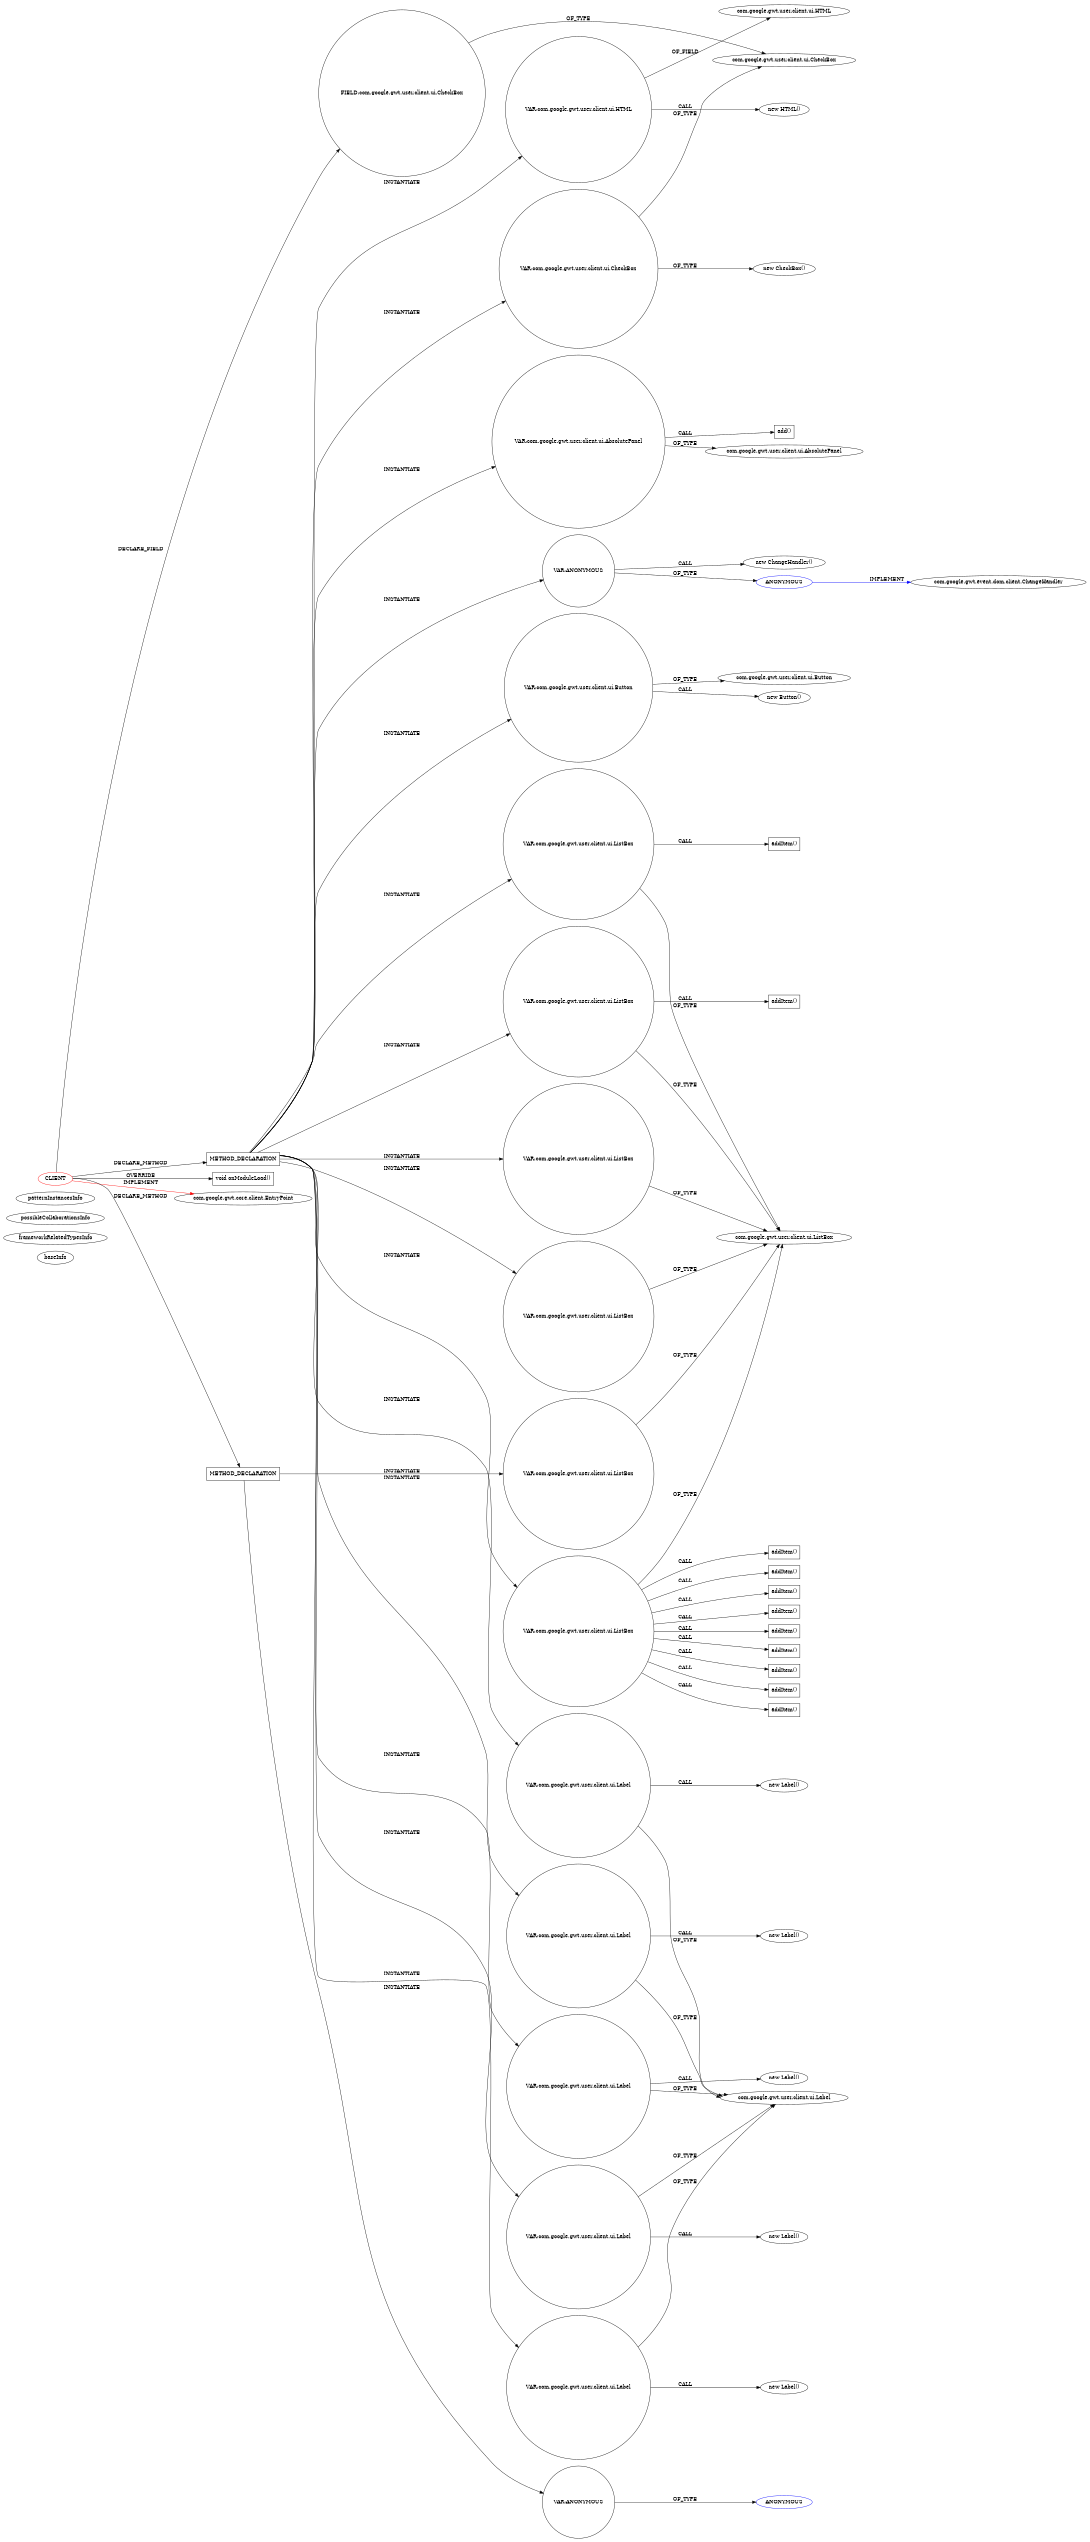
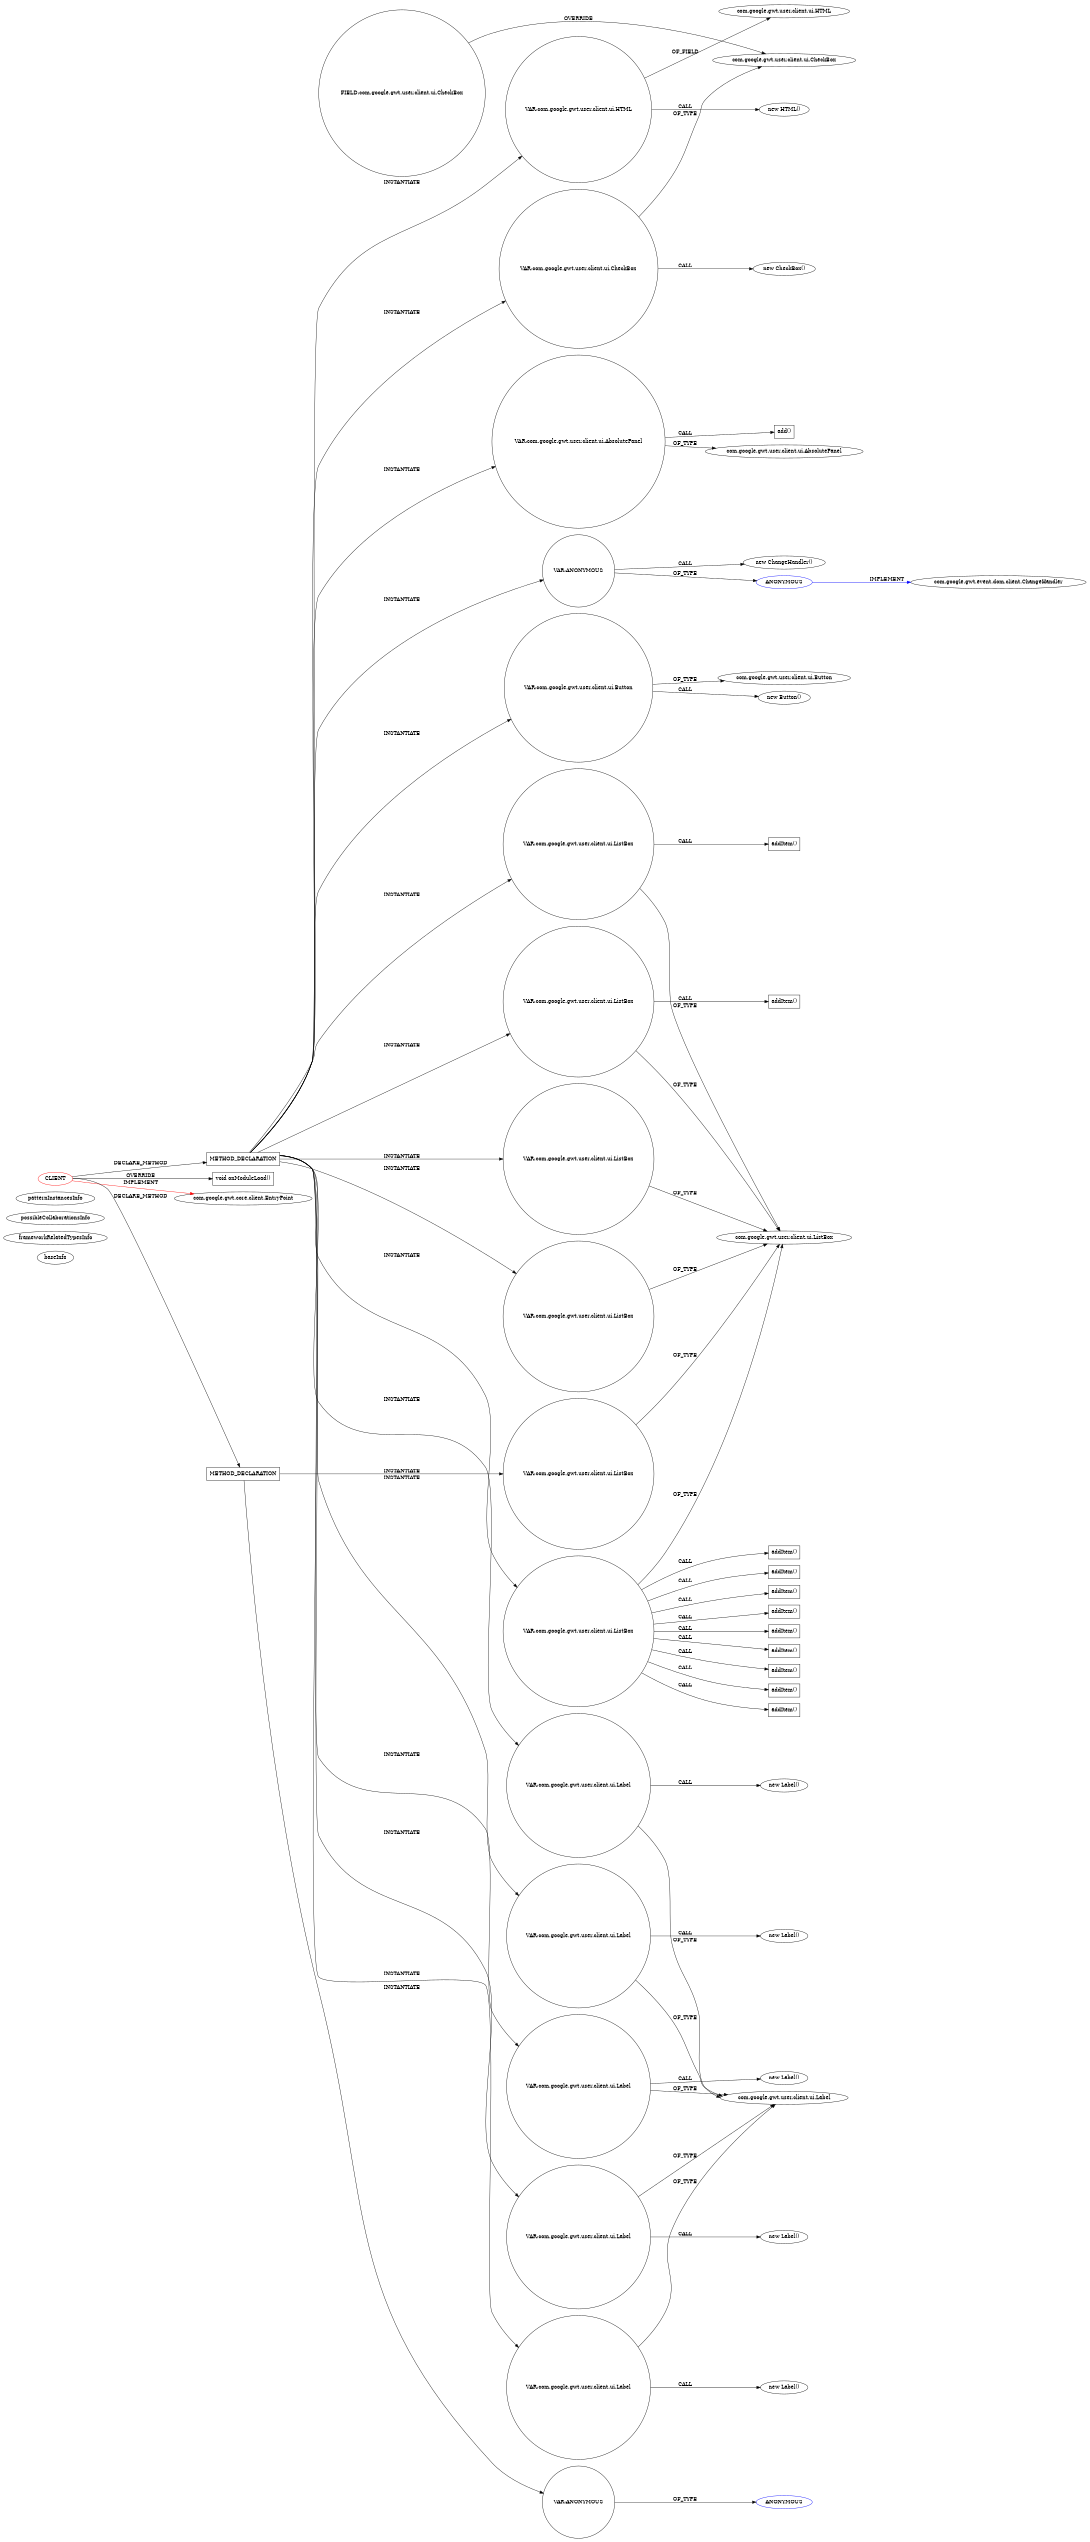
edge "FIELD:com.google.gwt.user.client.ui.CheckBox" -> "com.google.gwt.user.client.ui.CheckBox": label "OF_TYPE" -> "OVERRIDE"
edge "VAR:com.google.gwt.user.client.ui.CheckBox" -> "new CheckBox()": label "OF_TYPE" -> "CALL"
edge "CLIENT" -> "FIELD:com.google.gwt.user.client.ui.CheckBox": removed, label "DECLARE_FIELD"
